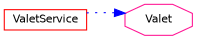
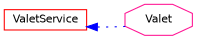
edge "ValetService" -> "Valet": reversed
